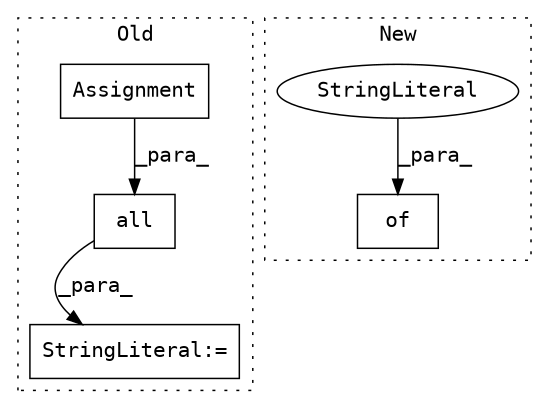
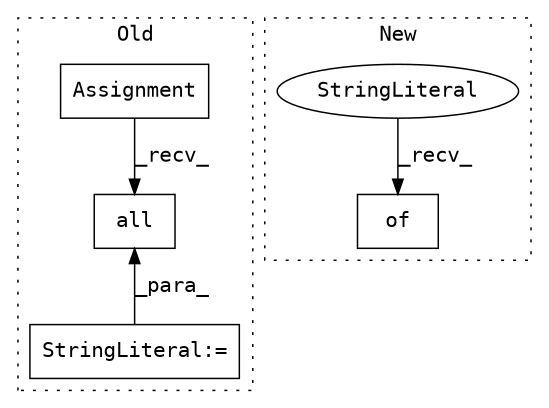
edge "Assignment" -> "all": label "_para_" -> "_recv_"
edge "StringLiteral" -> "of": label "_para_" -> "_recv_"
edge "all" -> "StringLiteral:=": reversed
